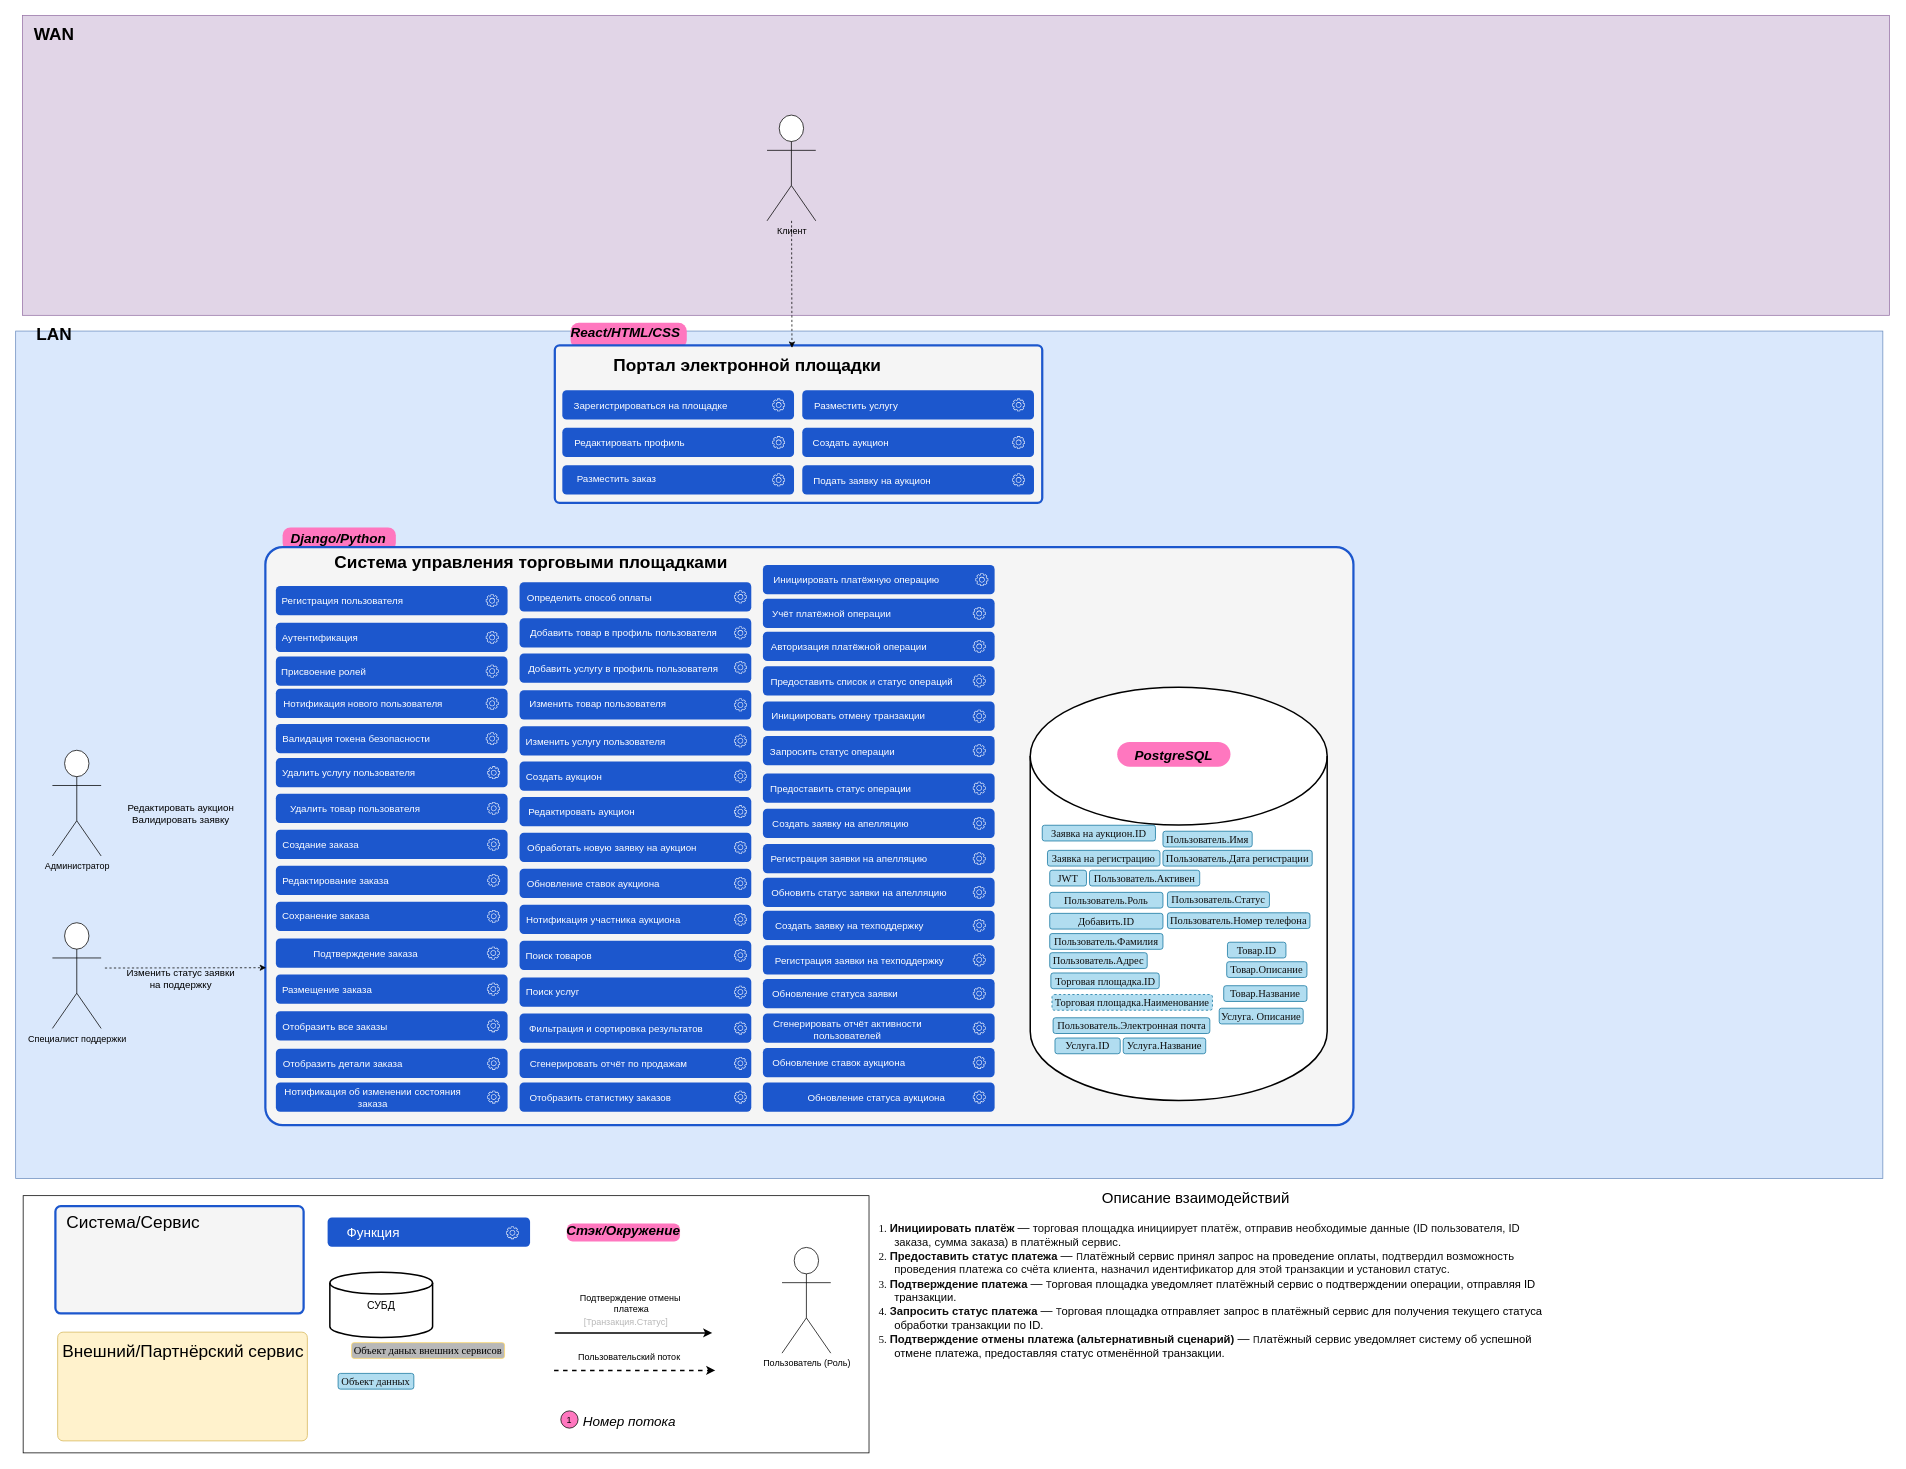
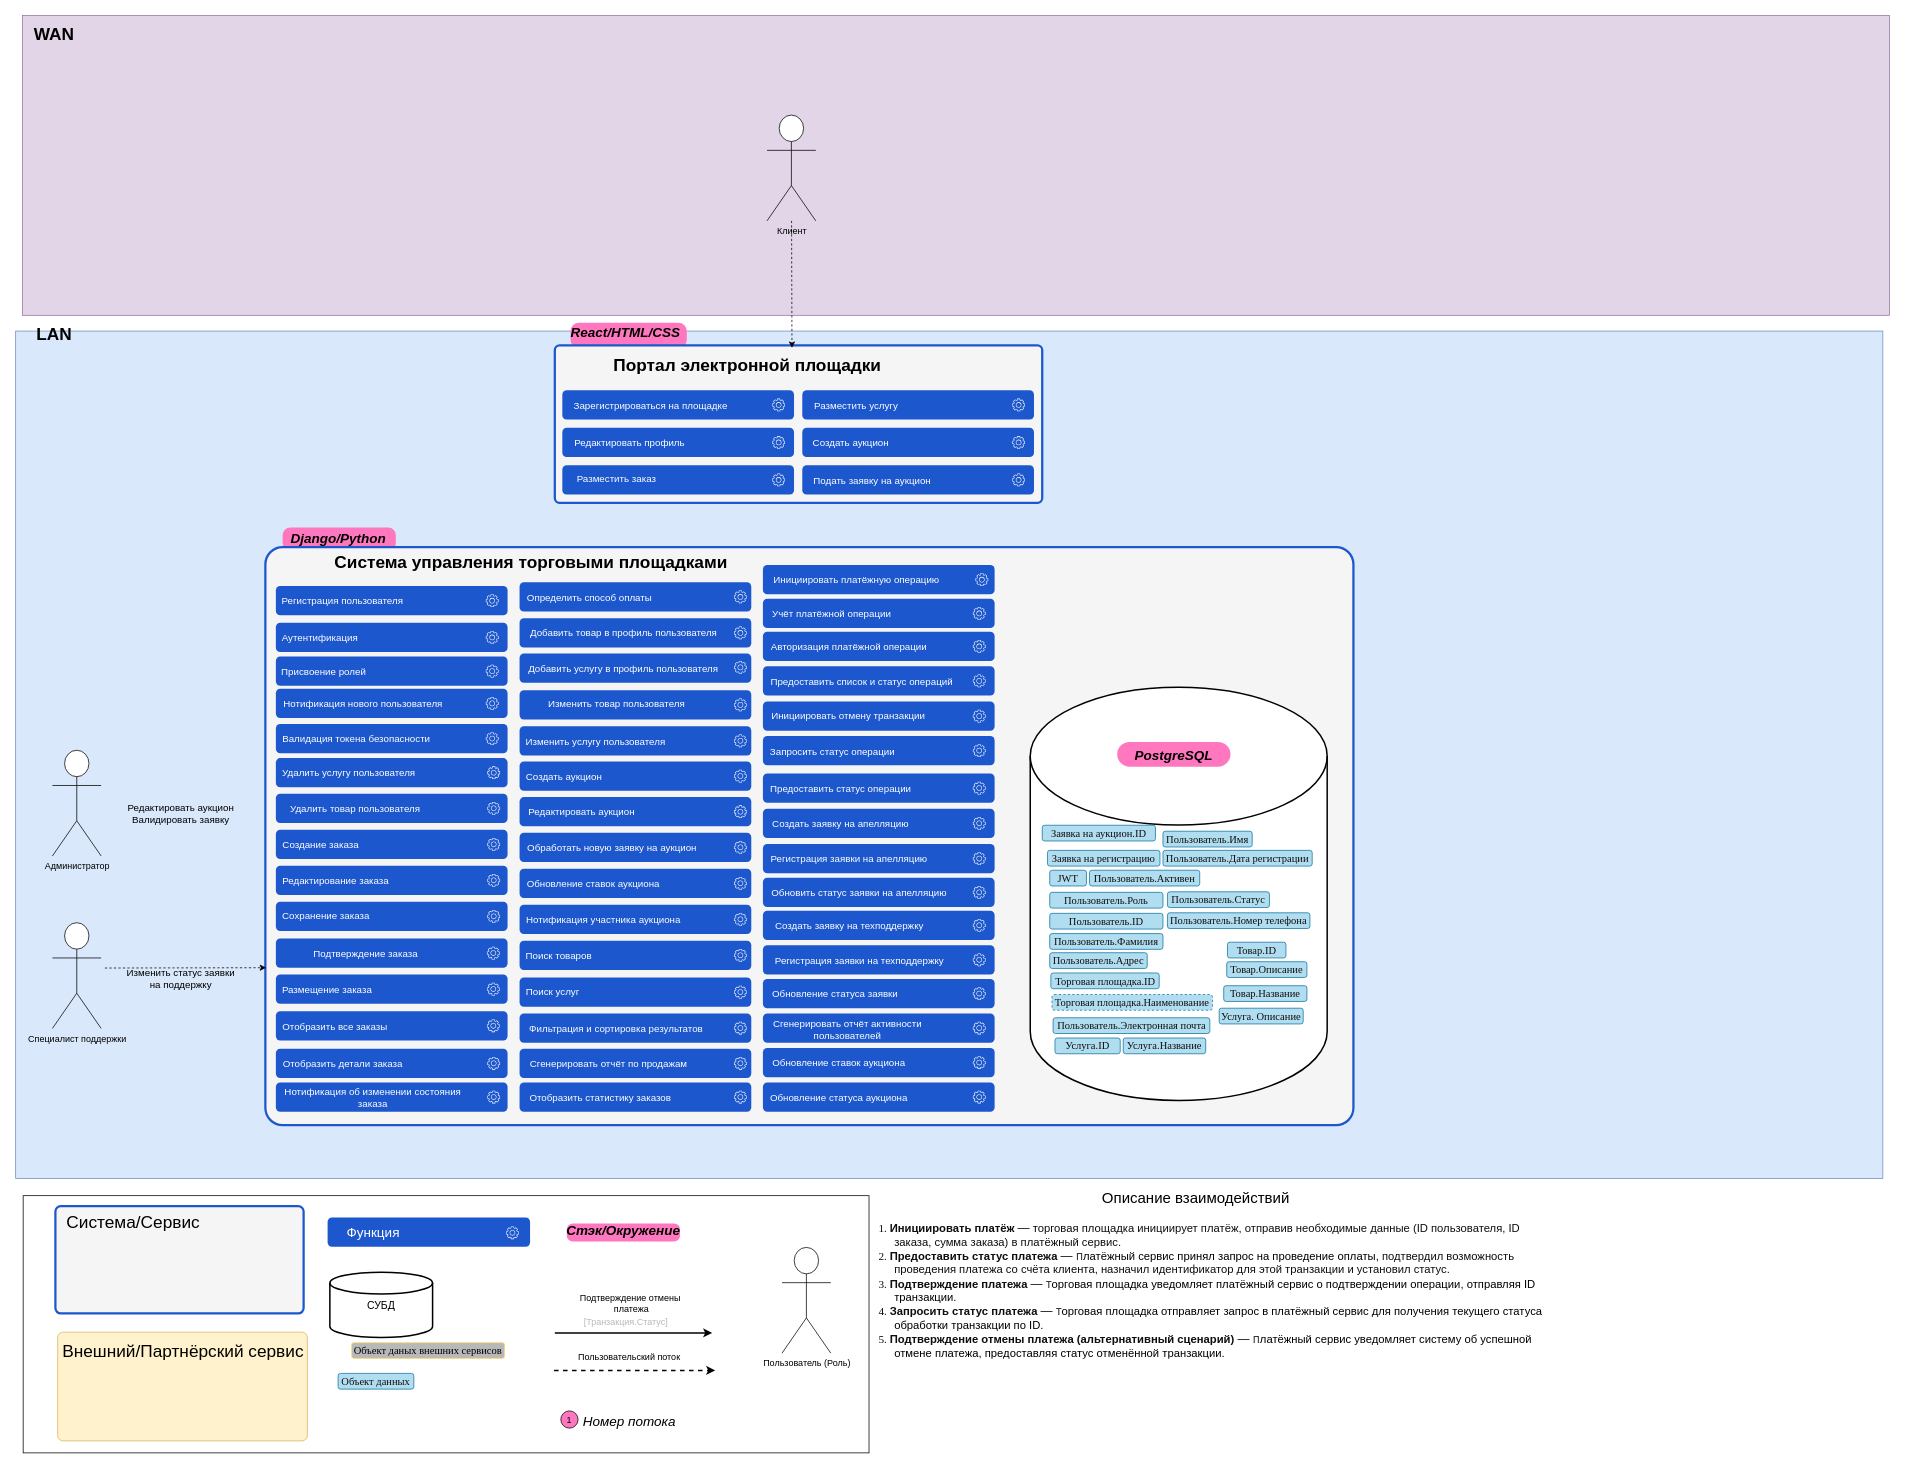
node "Изменить товар пользователя": moved (598, 704) -> (617, 704)
node "Добавить.ID": label "Добавить.ID" -> "Пользователь.ID"
node "Обновление статуса аукциона": moved (876, 1097) -> (839, 1097)
